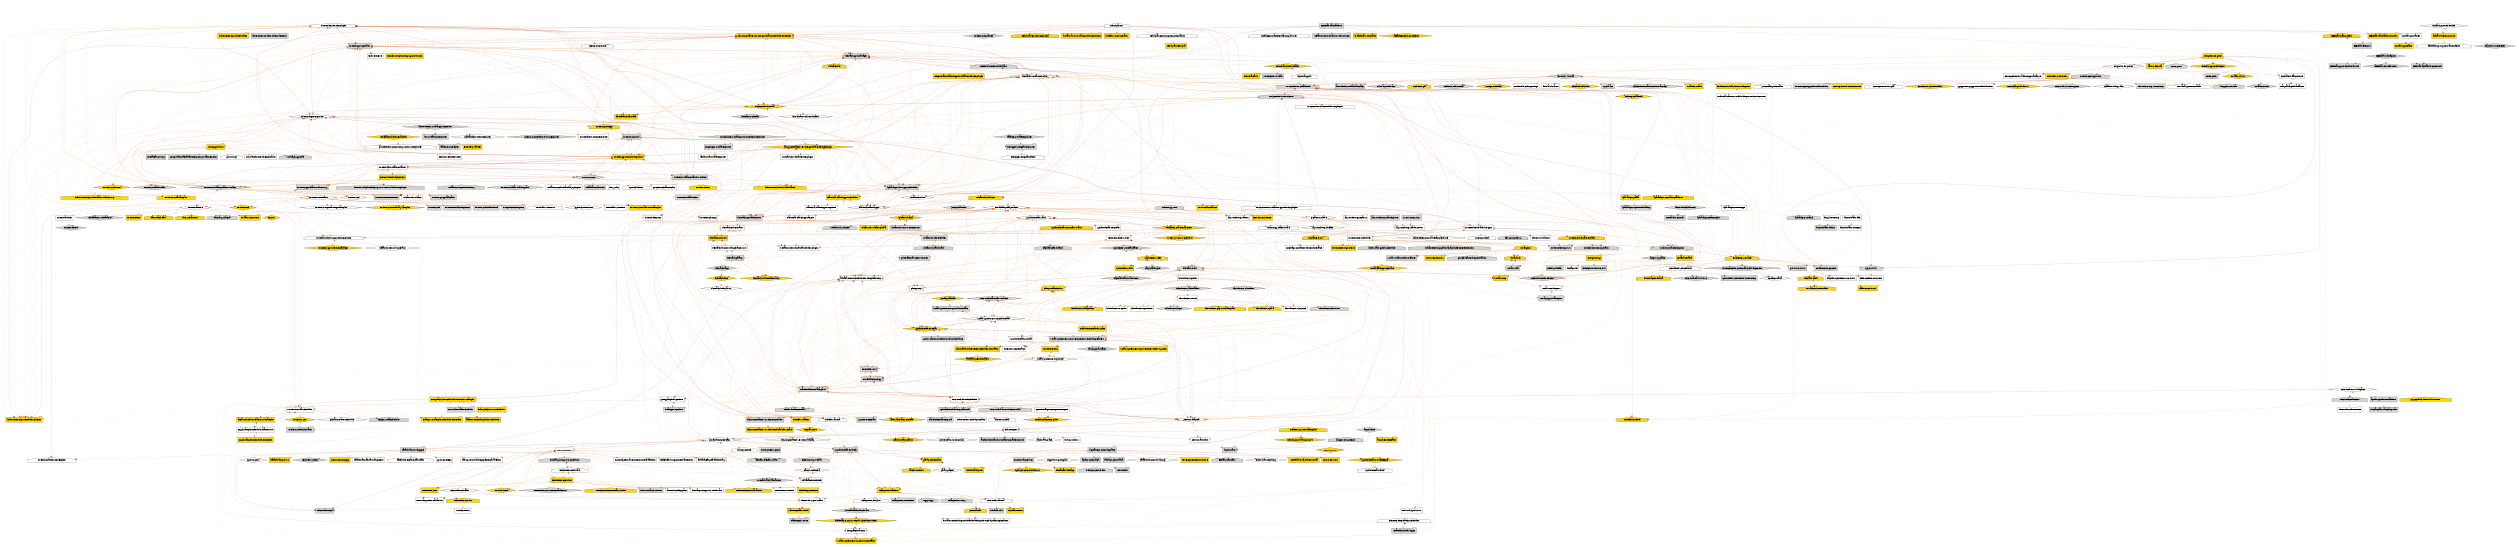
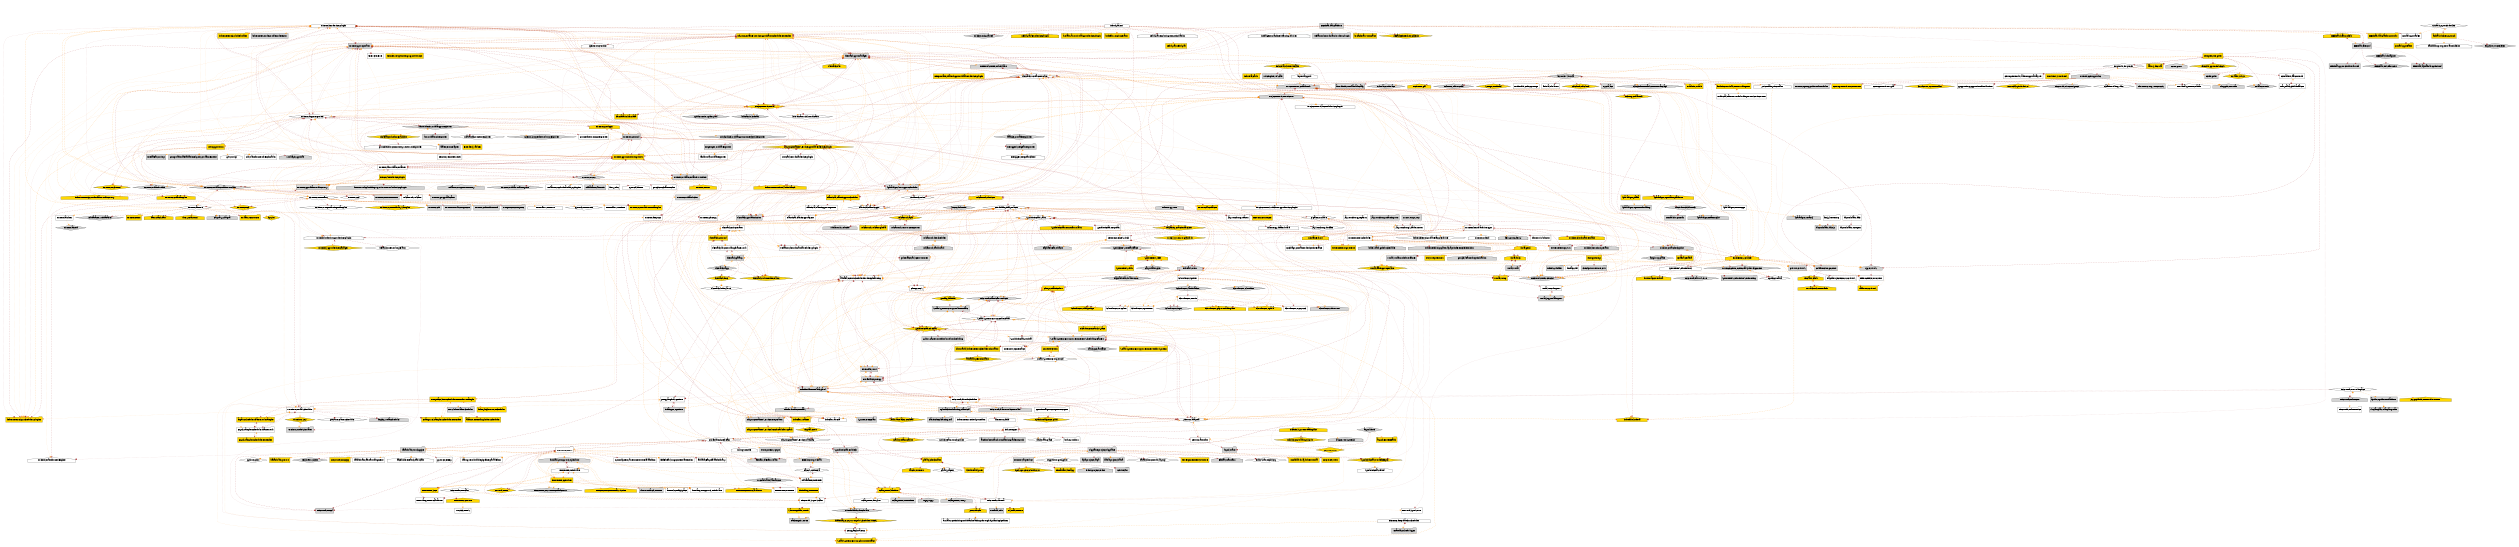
node "spidernet-io/spiderpool": added
